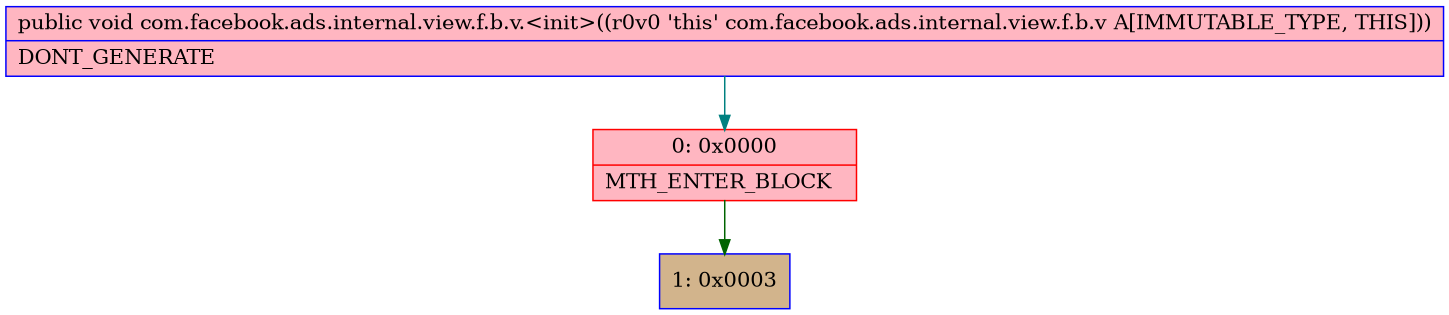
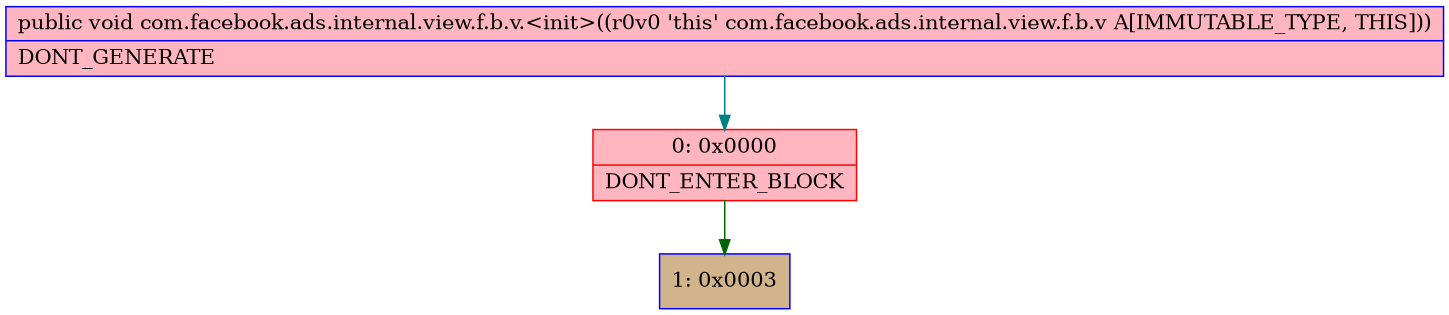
node "0: 0x0000": text "MTH_ENTER_BLOCK" -> "DONT_ENTER_BLOCK"
